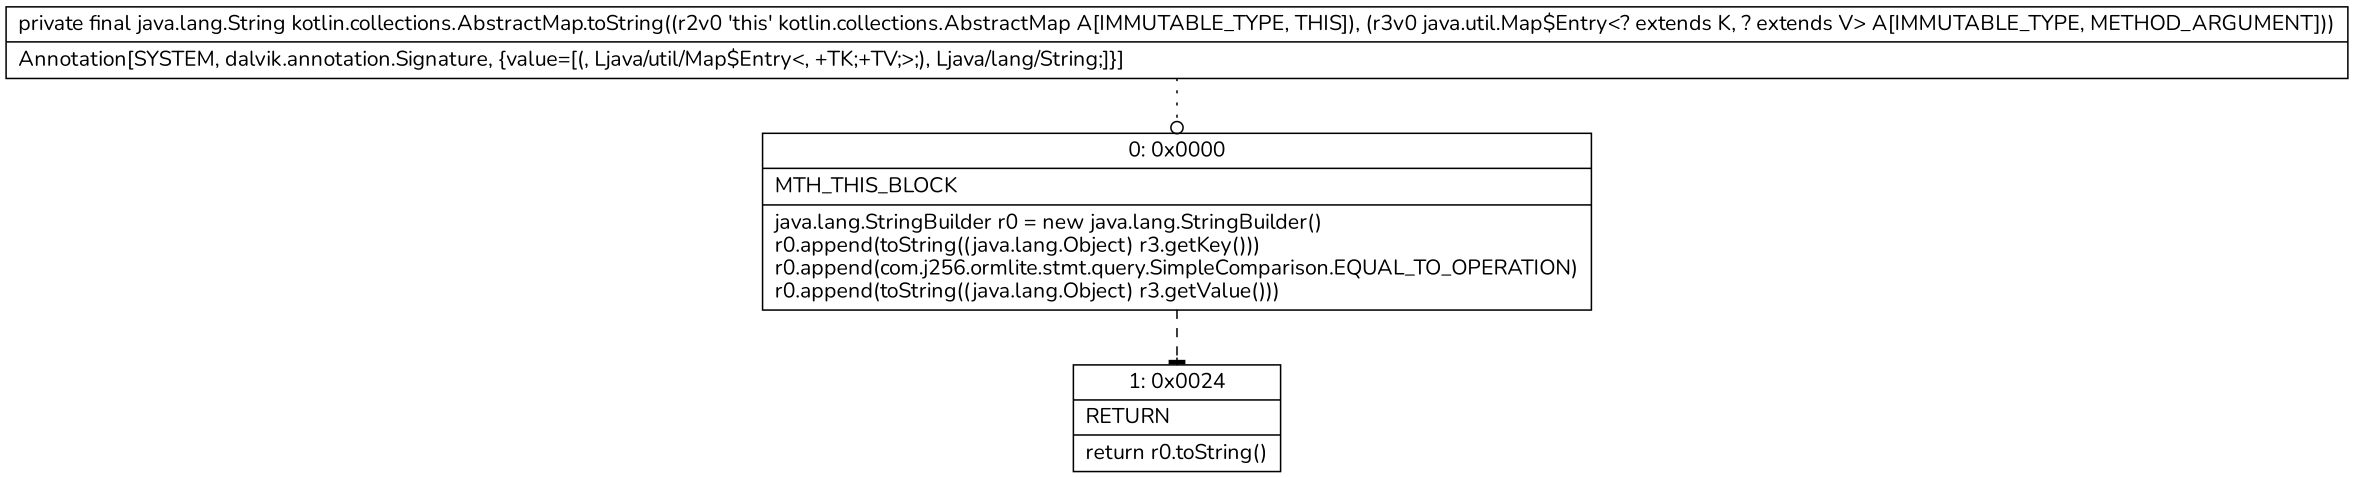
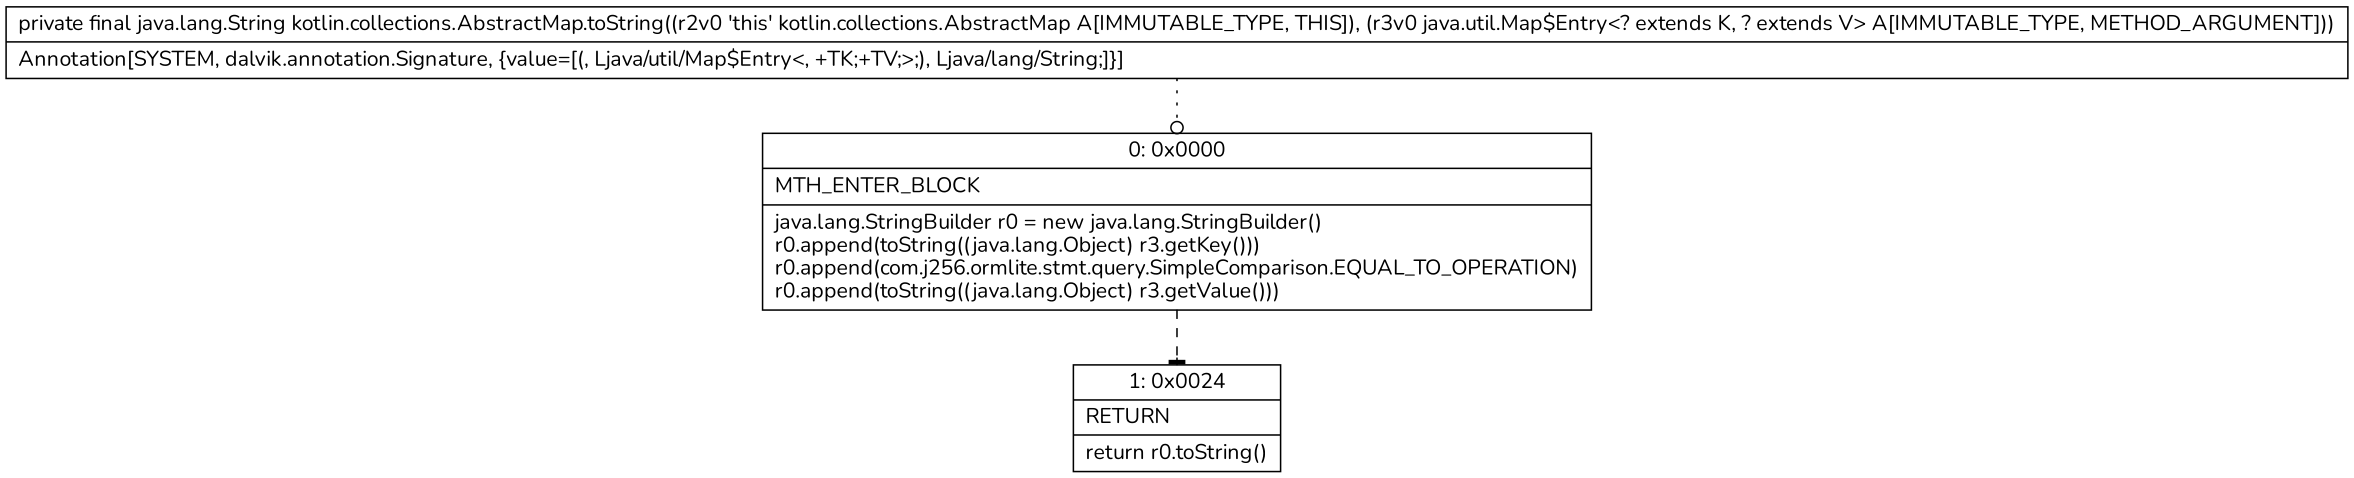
node "0: 0x0000": text "MTH_THIS_BLOCK" -> "MTH_ENTER_BLOCK"
